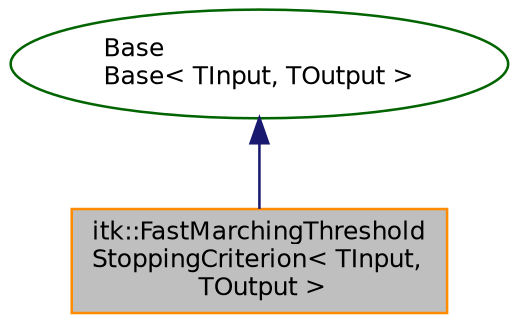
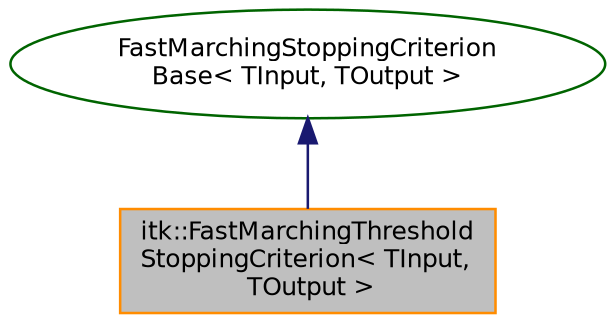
node "Base Base< TInput, TOutput >": label "Base Base< TInput, TOutput >" -> "FastMarchingStoppingCriterion Base< TInput, TOutput >"
